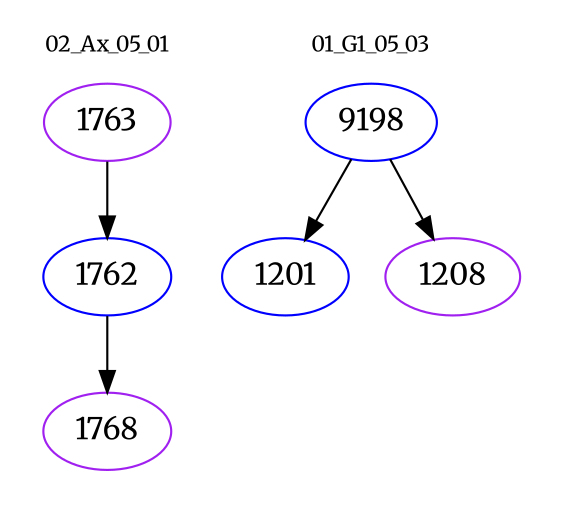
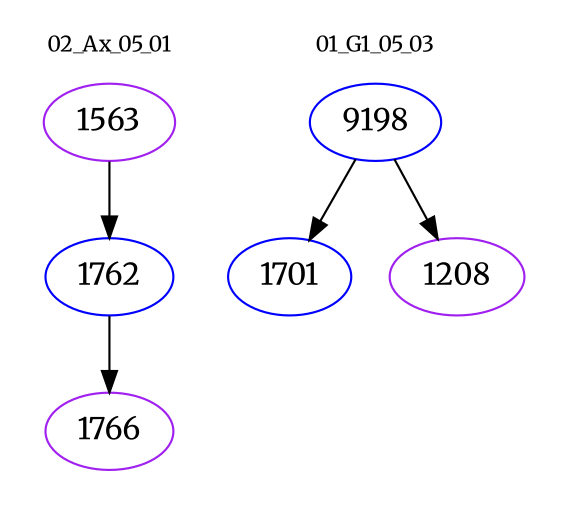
node "1763": label "1763" -> "1563"
node "1201": label "1201" -> "1701"
node "1768": label "1768" -> "1766"
